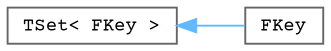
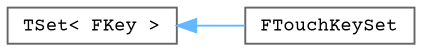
node "FKey": label "FKey" -> "FTouchKeySet"
